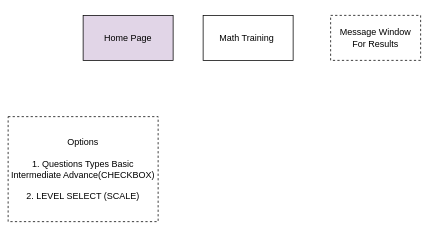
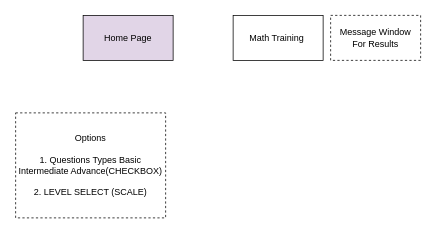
node "Math Training": moved (248, 38) -> (278, 38)
node "Options 1. Questions Types Basic Intermediate Advance(CHECKBOX) 2. LEVEL SELECT (SCALE)": moved (83, 169) -> (90, 165)
